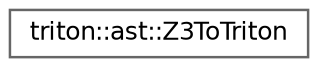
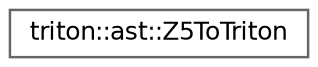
node "triton::ast::Z3ToTriton": label "triton::ast::Z3ToTriton" -> "triton::ast::Z5ToTriton"
